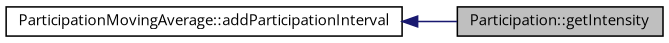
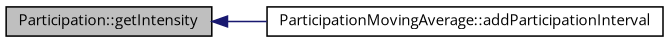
edge "Participation::getIntensity" -> "ParticipationMovingAverage::addParticipationInterval": reversed
